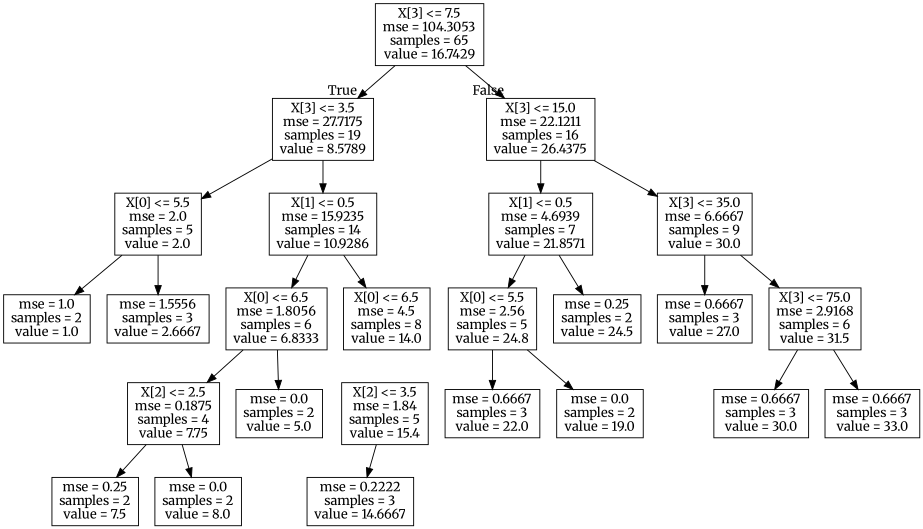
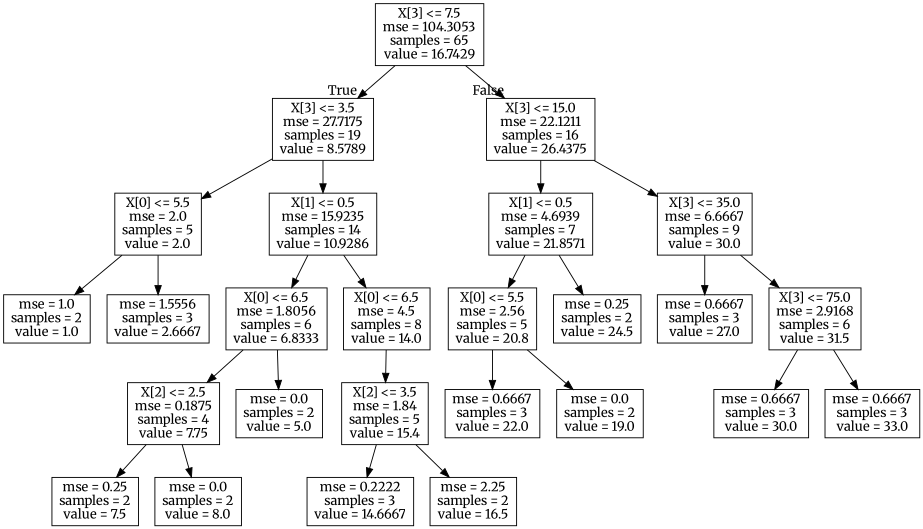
node "X[0] <= 5.5 mse = 2.56 samples = 5 value = 24.8": label "X[0] <= 5.5 mse = 2.56 samples = 5 value = 24.8" -> "X[0] <= 5.5 mse = 2.56 samples = 5 value = 20.8"
edge "X[0] <= 6.5 mse = 4.5 samples = 8 value = 14.0" -> "X[2] <= 3.5 mse = 1.84 samples = 5 value = 15.4": added
node "mse = 2.25 samples = 2 value = 16.5": added
